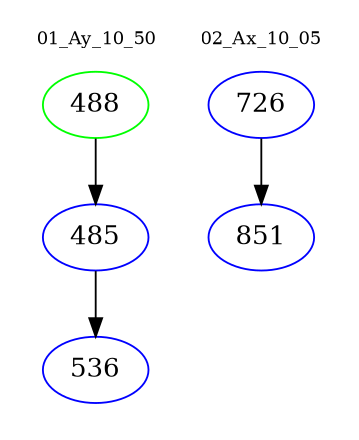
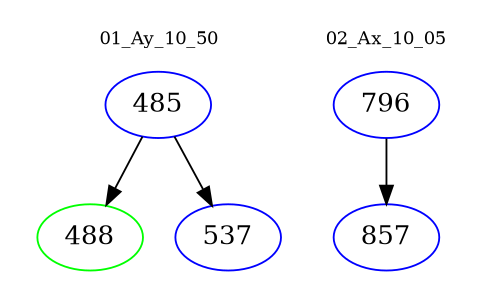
node "726": label "726" -> "796"
edge "488" -> "485": reversed
node "851": label "851" -> "857"
node "536": label "536" -> "537"
